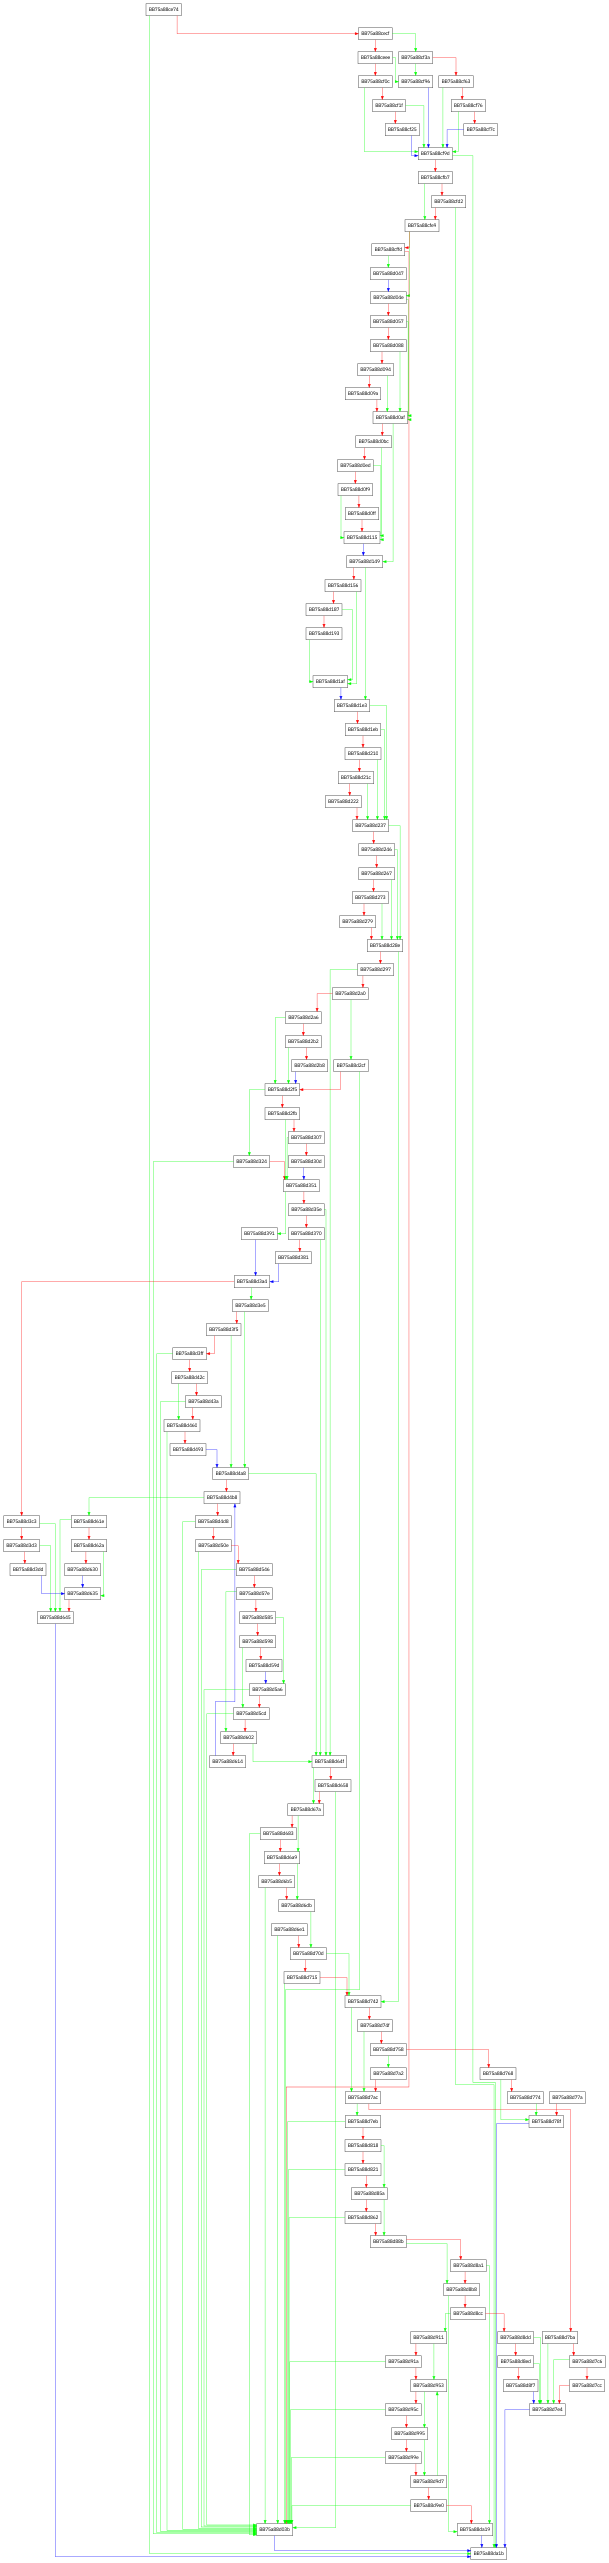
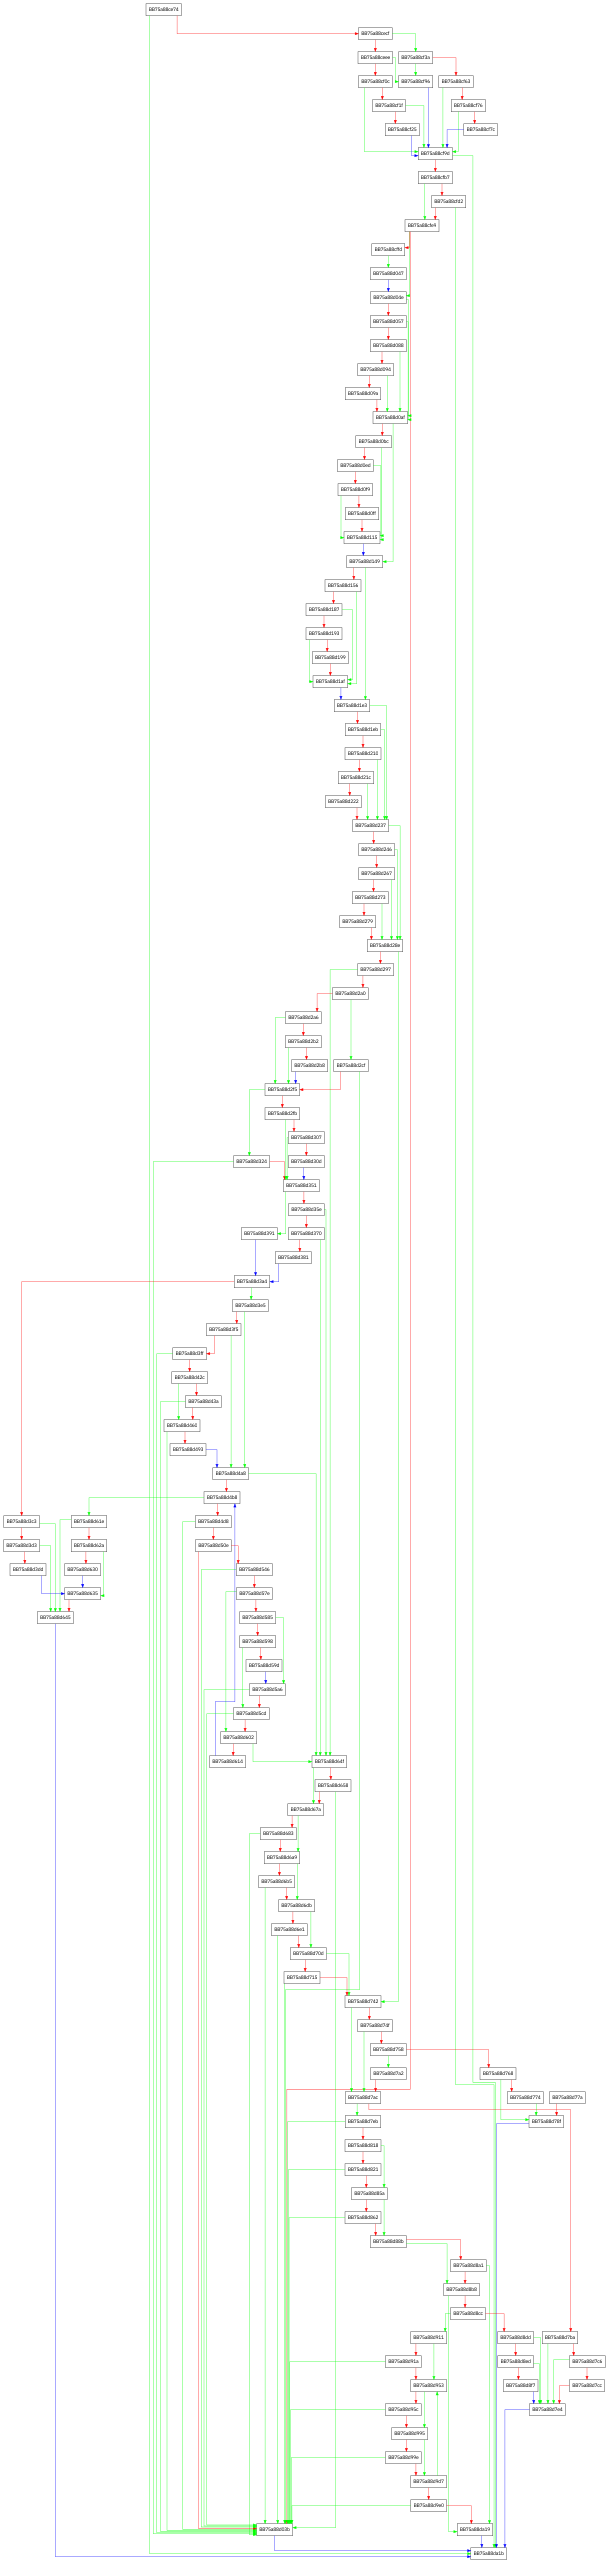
node "BB75a88d199": added
edge "BB75a88cffd" -> "BB75a88d03b": now "BB75a88cfe9" -> "BB75a88d03b"
edge "BB75a88d6db" -> "BB75a88d6e1": added
edge "BB75a88d50e" -> "BB75a88d03b": color green -> red
